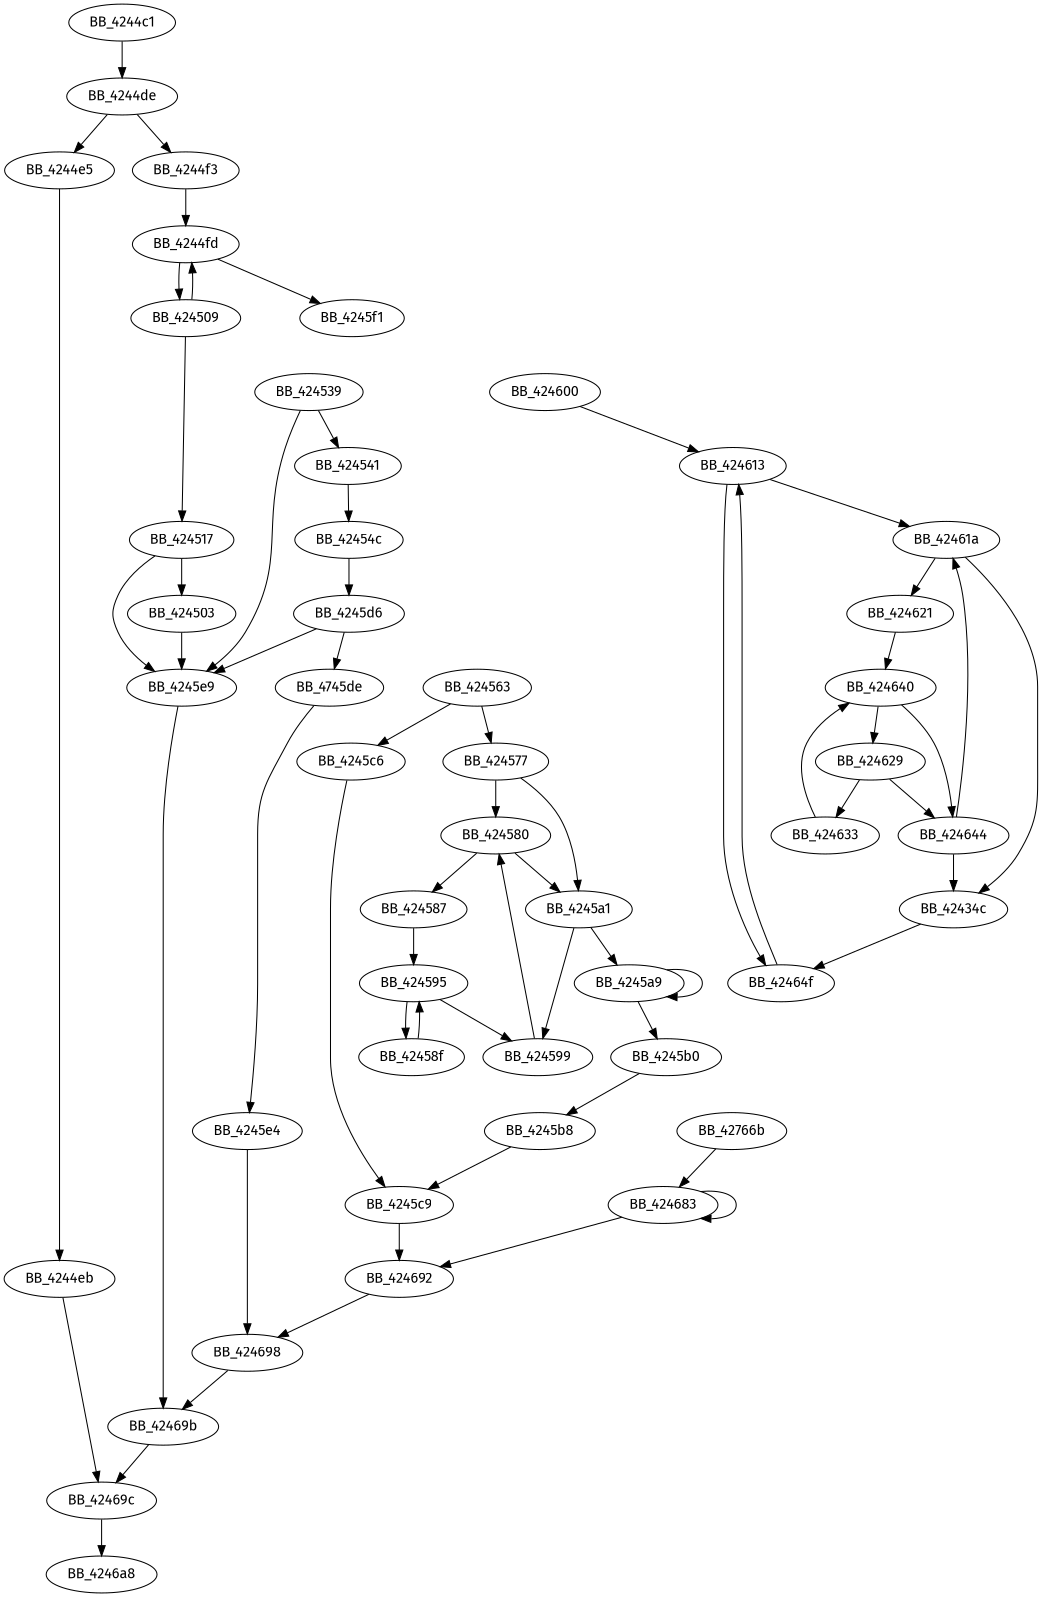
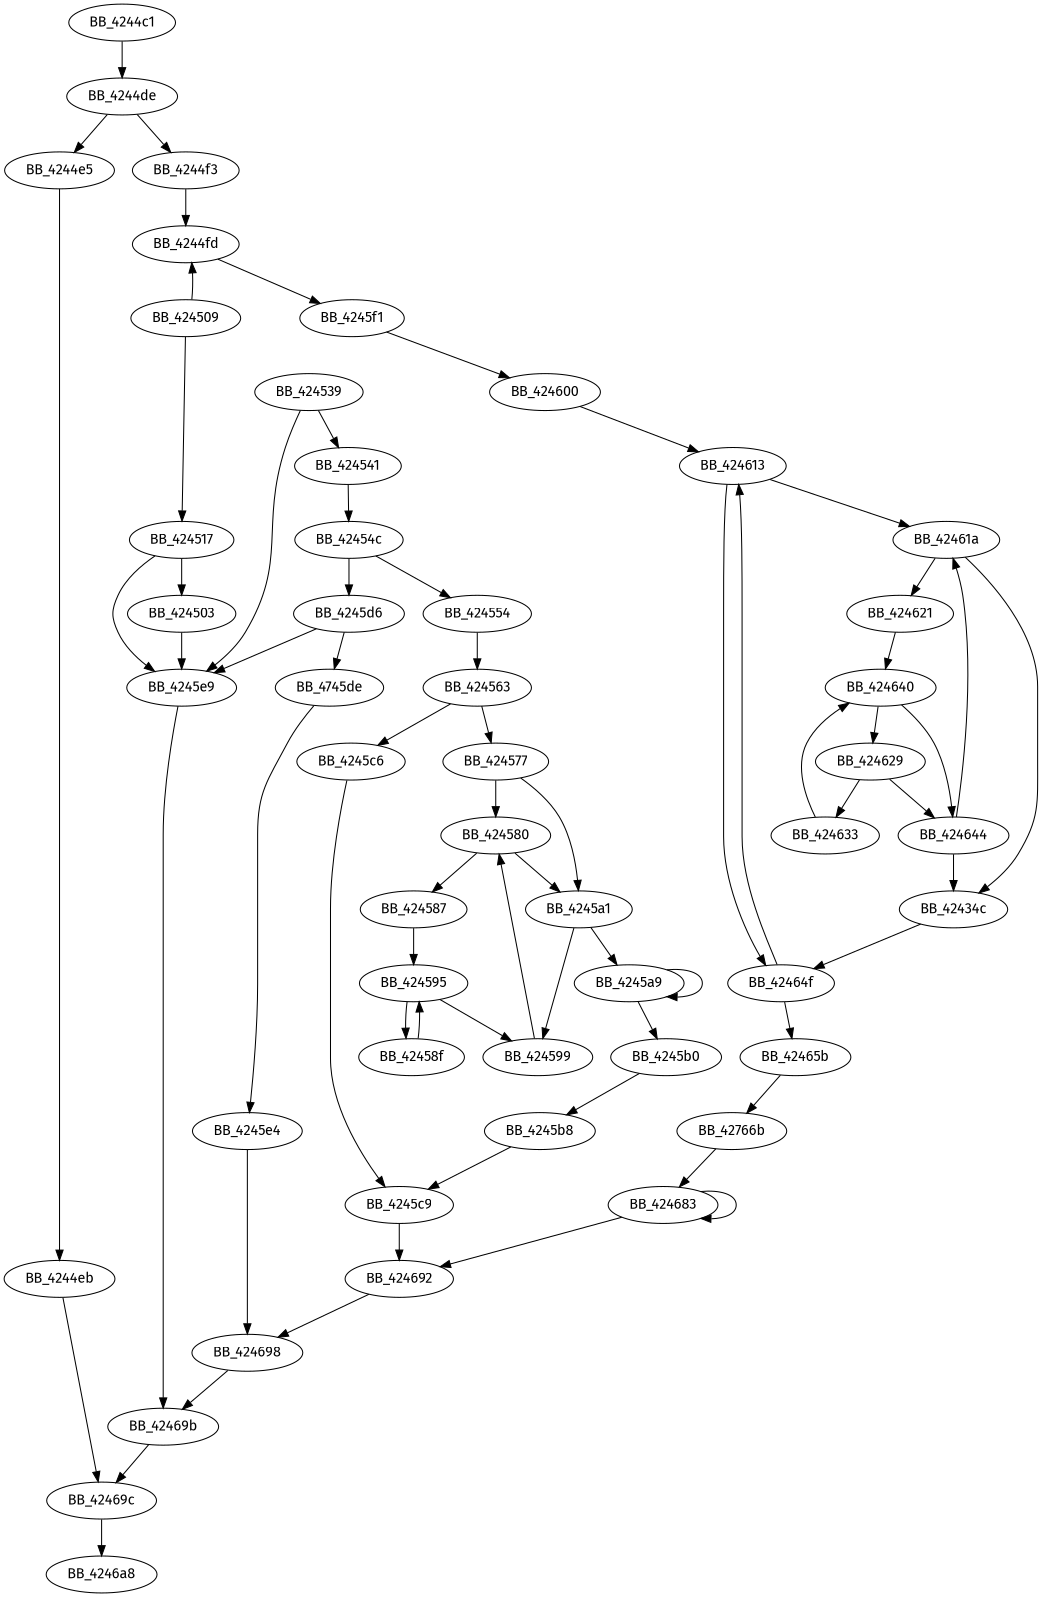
edge "BB_4244fd" -> "BB_424509": removed
edge "BB_4245f1" -> "BB_424600": added
node "BB_424554": added
node "BB_42465b": added
